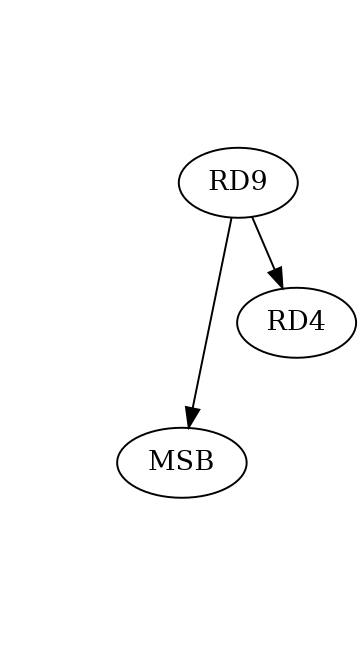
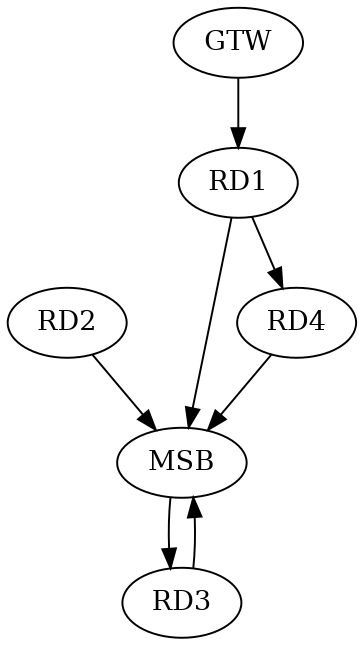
node "GTW": added
node "RD9": label "RD9" -> "RD1"
node "RD2": added
edge "RD4" -> "MSB": added
node "RD3": added
